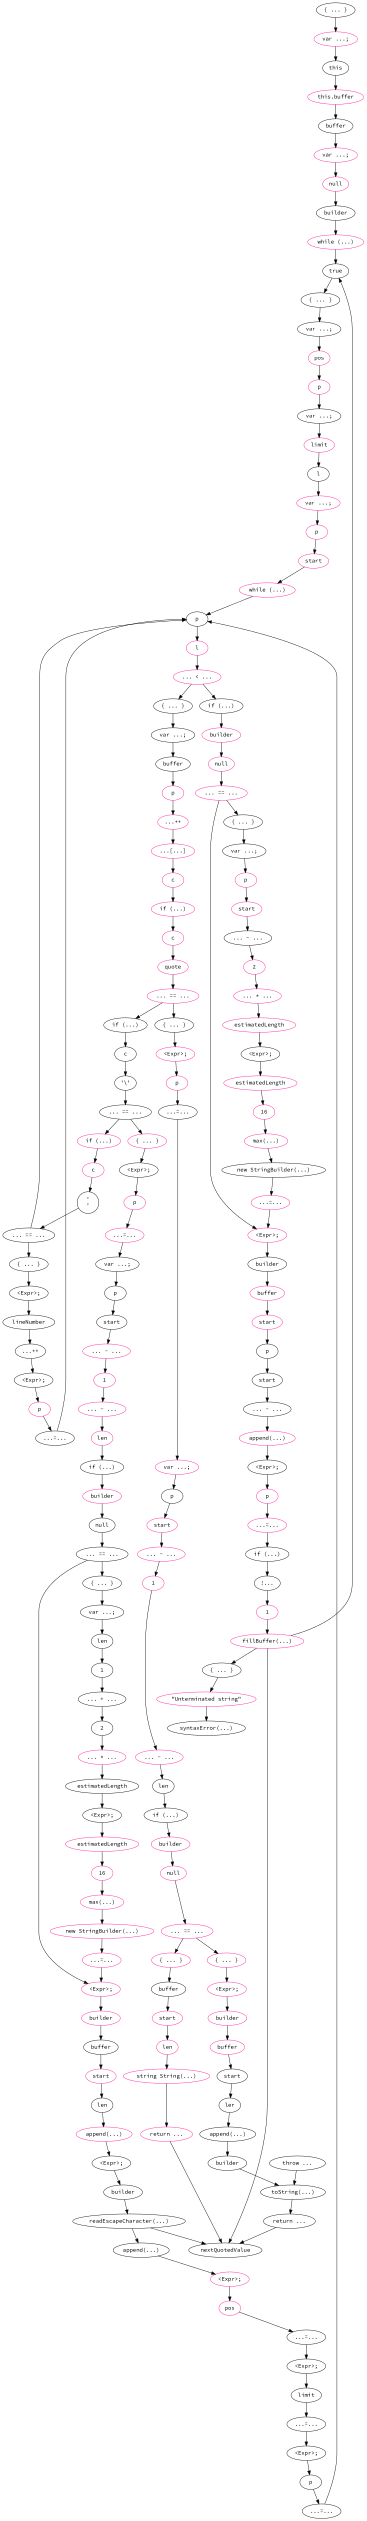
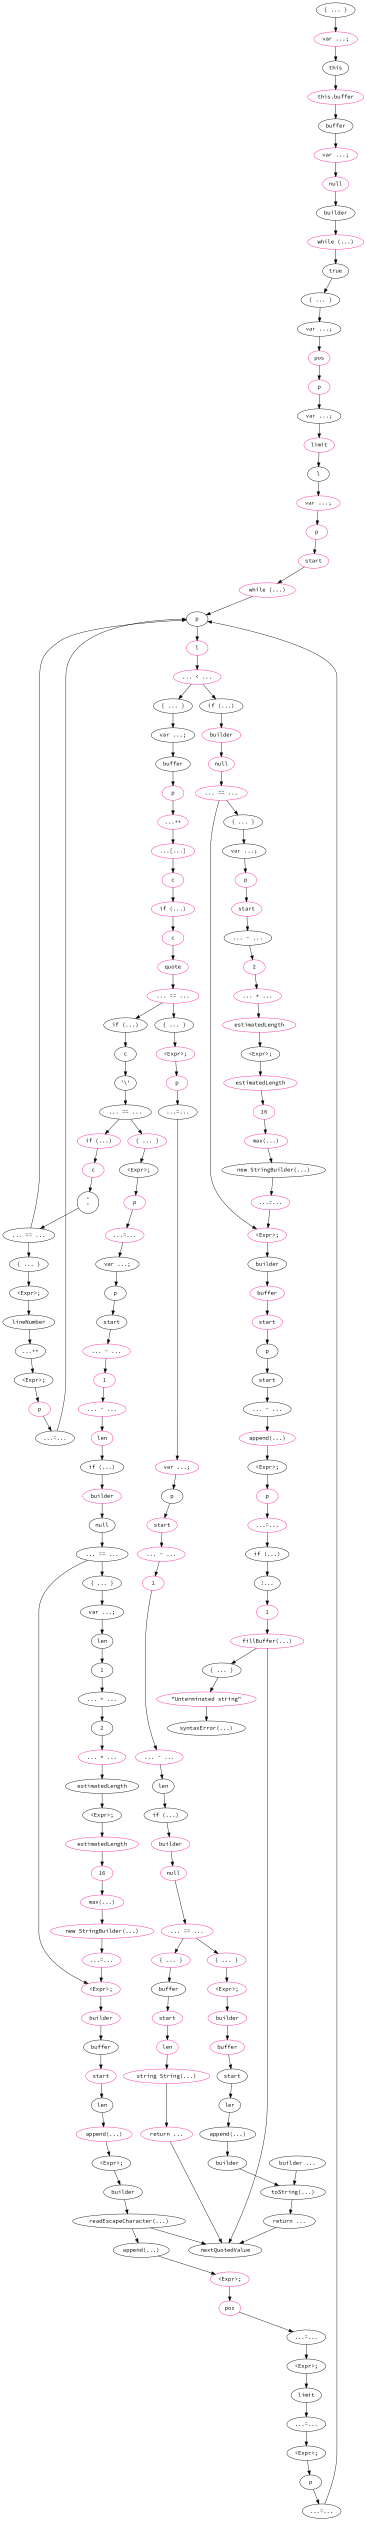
edge "fillBuffer(...)" -> "true": removed
node "throw ...": label "throw ..." -> "builder ..."
